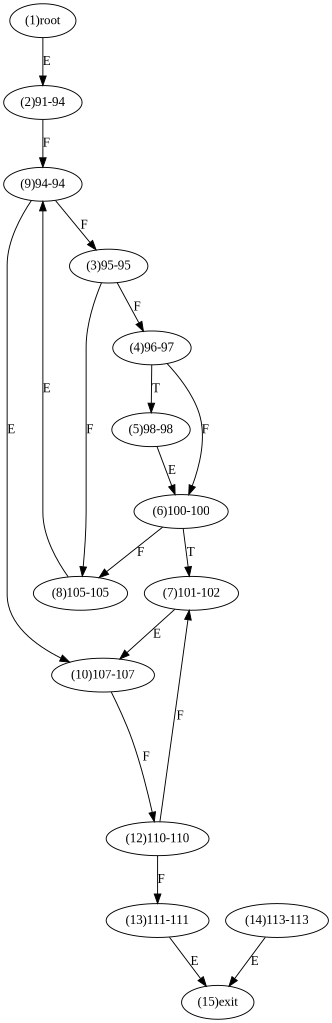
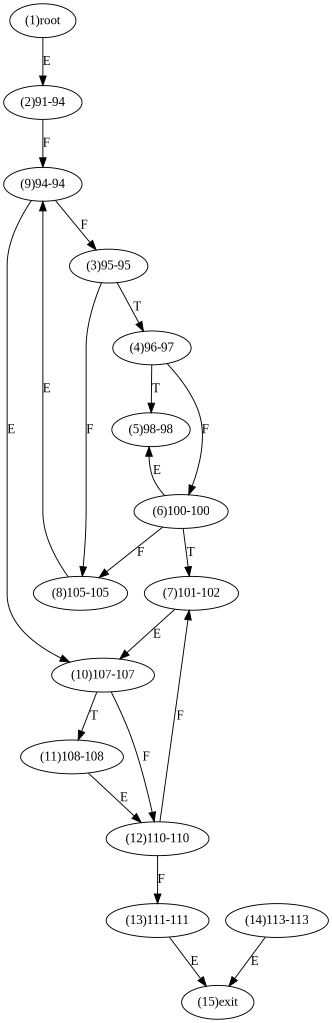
edge "(3)95-95" -> "(4)96-97": label "F" -> "T"
edge "(5)98-98" -> "(6)100-100": reversed
node "(11)108-108": added
